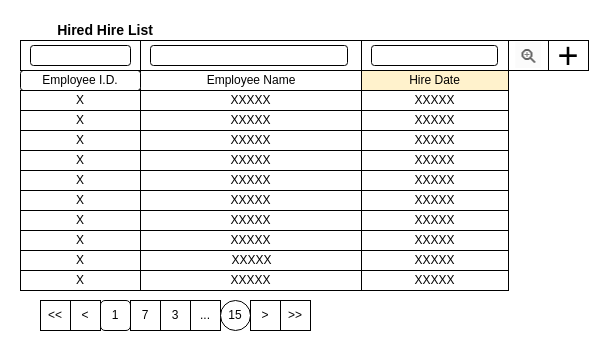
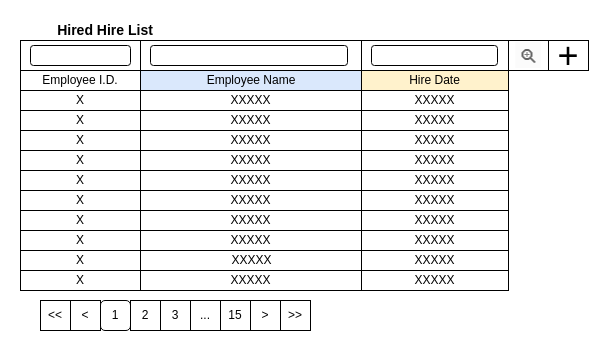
node "Employee I.D.": shape rounded rectangle -> rectangle
node "Employee Name": fillcolor #ffffff -> #dae8fc
node "7": label "7" -> "2"
node "15": shape ellipse -> rectangle
